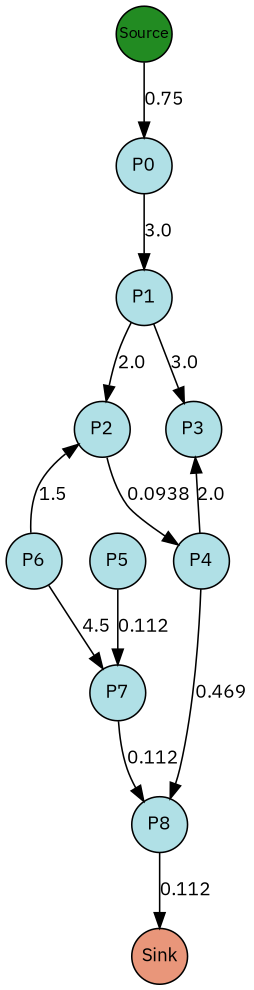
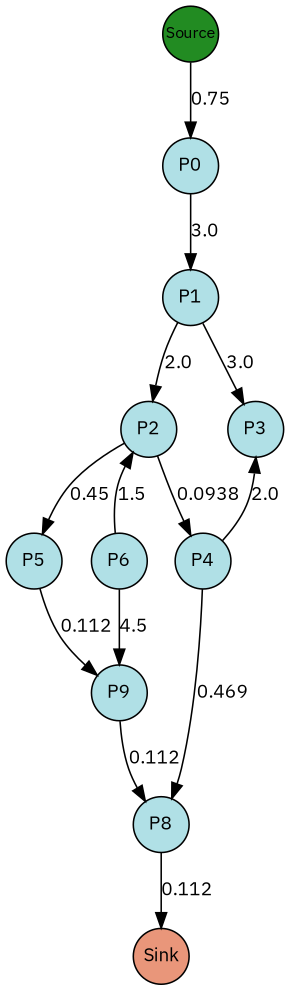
edge "P2" -> "P5": added, label "0.45"
node "P7": label "P7" -> "P9"
